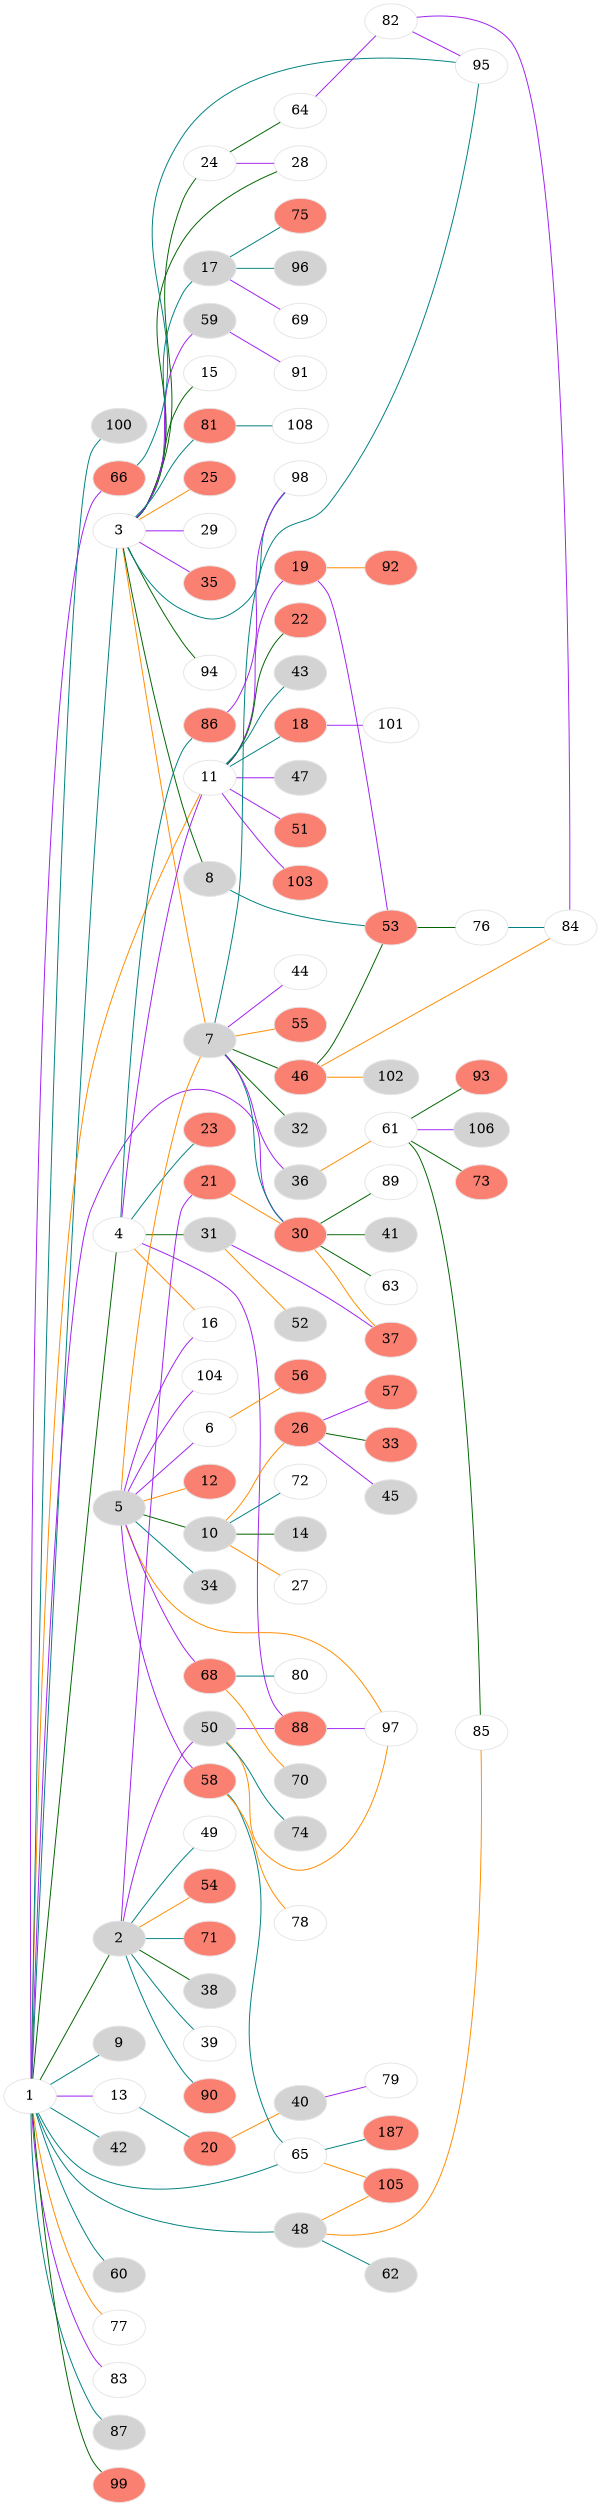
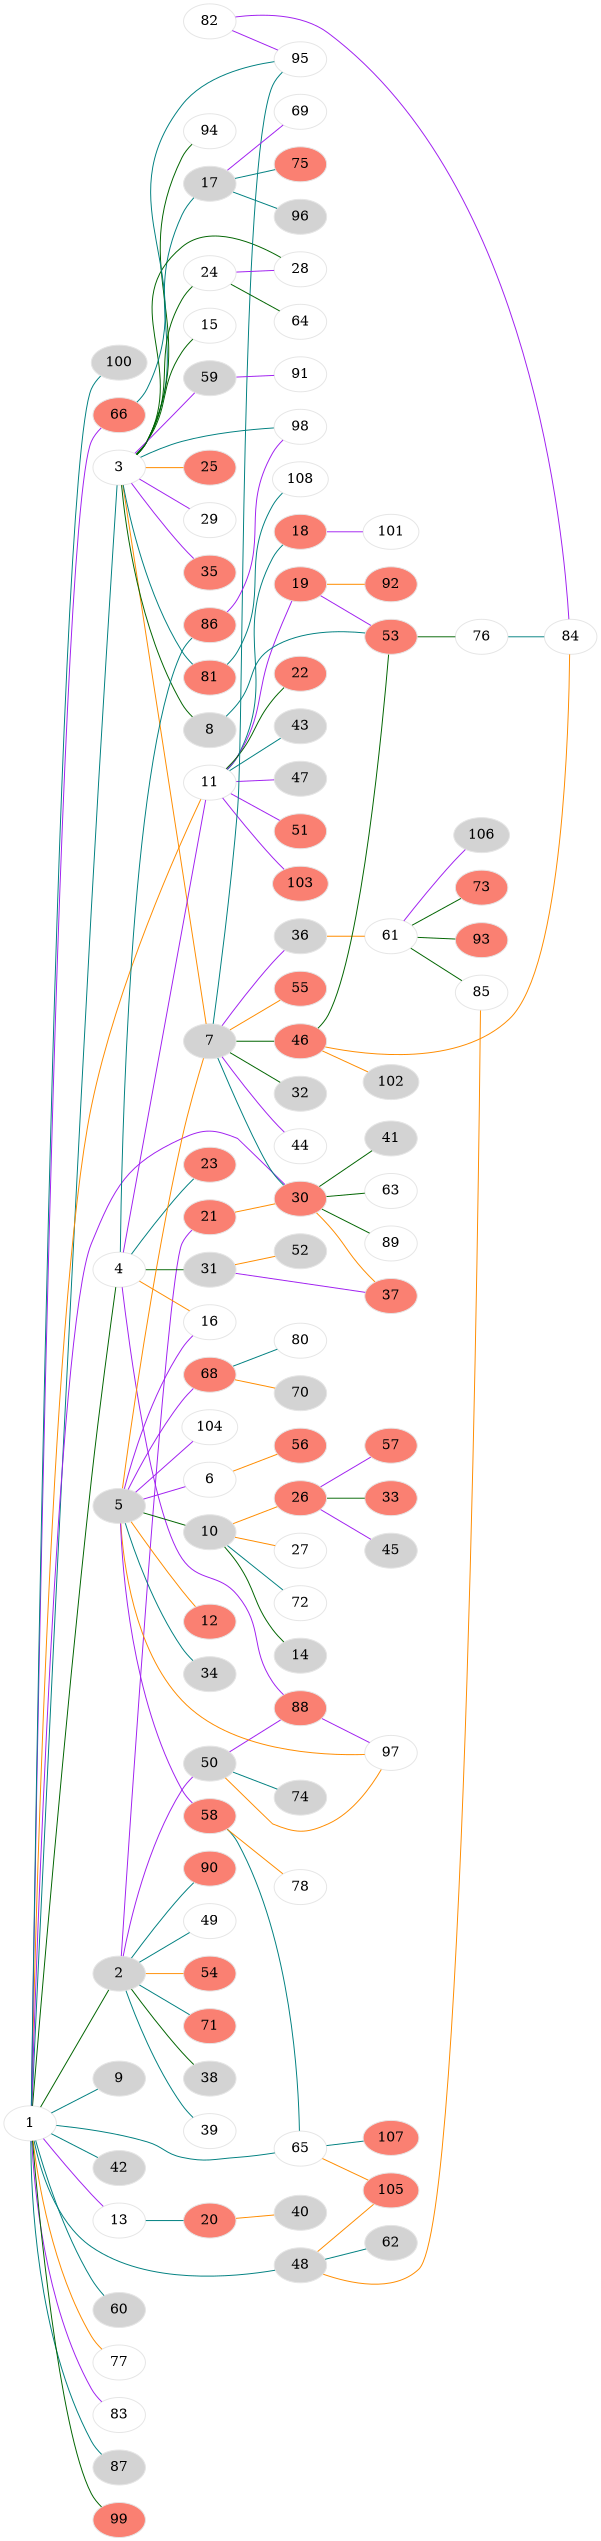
edge "82" -- "64": removed
node "79": removed
node "187": label "187" -> "107"
